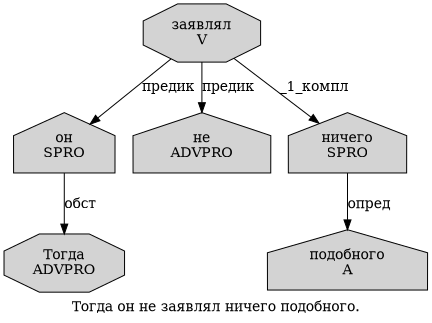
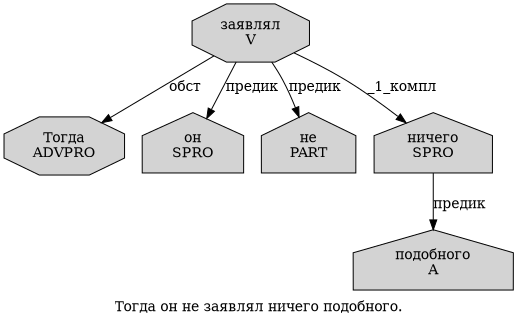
node "не ADVPRO": label "не ADVPRO" -> "не PART"
edge "он SPRO" -> "Тогда ADVPRO": now "заявлял V" -> "Тогда ADVPRO"
edge "ничего SPRO" -> "подобного A": label "опред" -> "предик"
